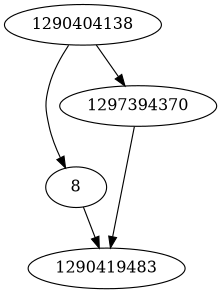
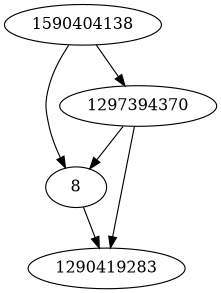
node "1290404138": label "1290404138" -> "1590404138"
edge "1297394370" -> "8": added
node "1290419483": label "1290419483" -> "1290419283"
